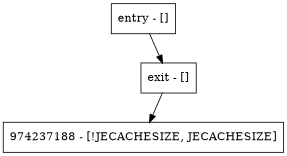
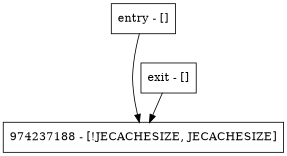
edge "entry - []" -> "exit - []": now "entry - []" -> "974237188 - [!JECACHESIZE, JECACHESIZE]"
